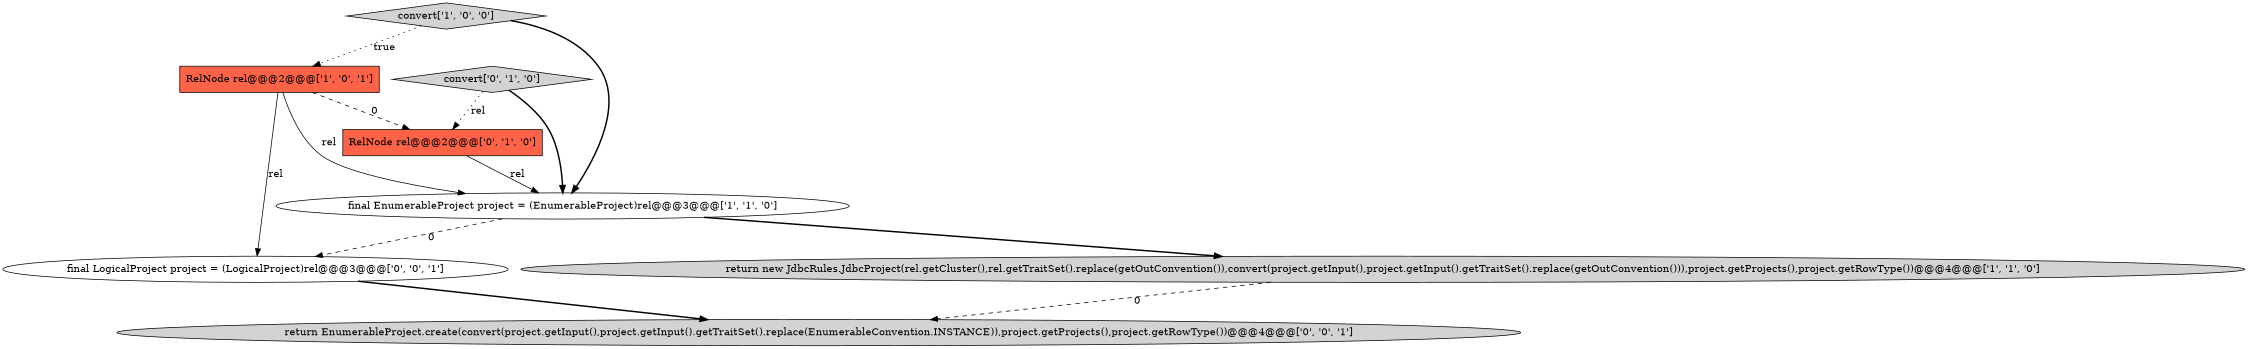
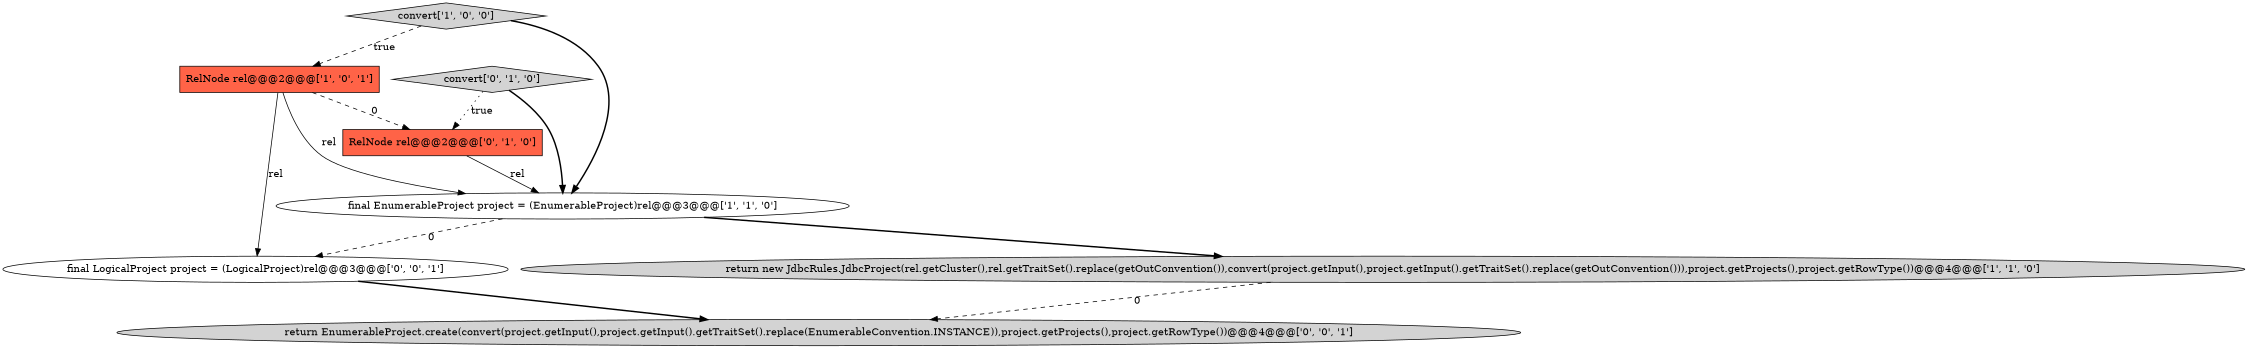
edge "convert['1', '0', '0']" -> "RelNode rel@@@2@@@['1', '0', '1']": style dotted -> dashed
edge "convert['0', '1', '0']" -> "RelNode rel@@@2@@@['0', '1', '0']": label "rel" -> "true"
